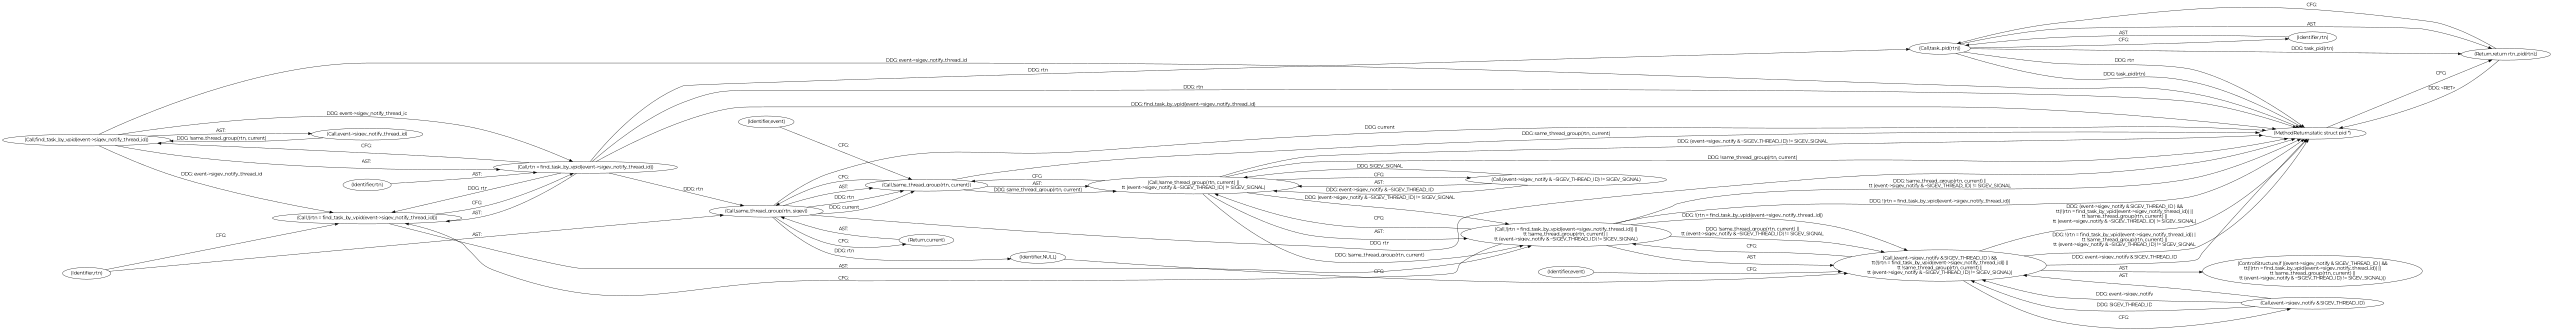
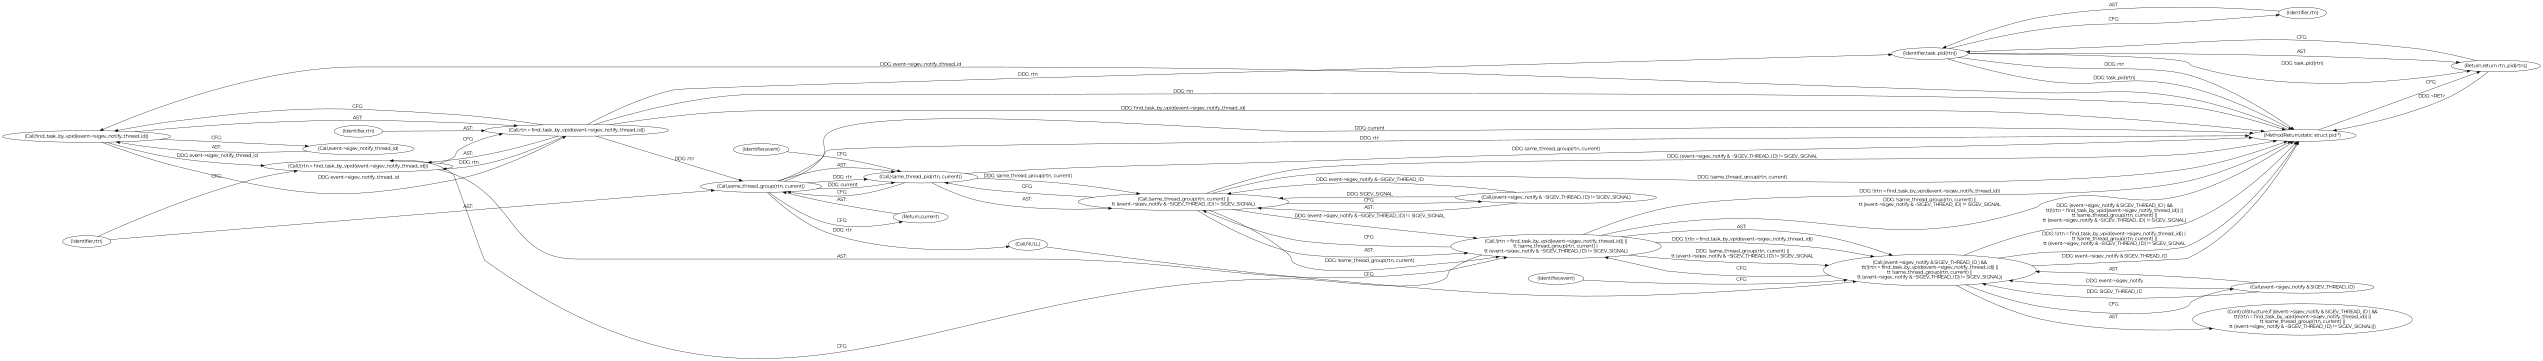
node "(Call,task_pid(rtn))": label "(Call,task_pid(rtn))" -> "(Identifier,task_pid(rtn))"
edge "(Call,find_task_by_vpid(event->sigev_notify_thread_id))" -> "(MethodReturn,static struct pid *)": reversed
edge "(Call,find_task_by_vpid(event->sigev_notify_thread_id))" -> "(Call,event->sigev_notify_thread_id)": label "AST: " -> "CFG: "
edge "(Call,event->sigev_notify_thread_id)" -> "(Call,find_task_by_vpid(event->sigev_notify_thread_id))": label "DDG: !same_thread_group(rtn, current)" -> "AST: "
node "(Call,!same_thread_group(rtn, current))": label "(Call,!same_thread_group(rtn, current))" -> "(Call,!same_thread_pid(rtn, current))"
node "(Call,same_thread_group(rtn, sigev))": label "(Call,same_thread_group(rtn, sigev))" -> "(Call,same_thread_group(rtn, current))"
node "(Identifier,NULL)": label "(Identifier,NULL)" -> "(Call,NULL)"
